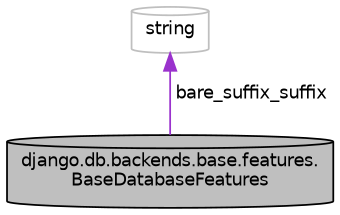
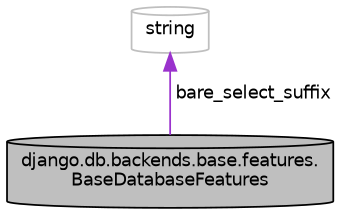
edge "django.db.backends.base.features. BaseDatabaseFeatures" -> "string": label " bare_suffix_suffix" -> " bare_select_suffix"
